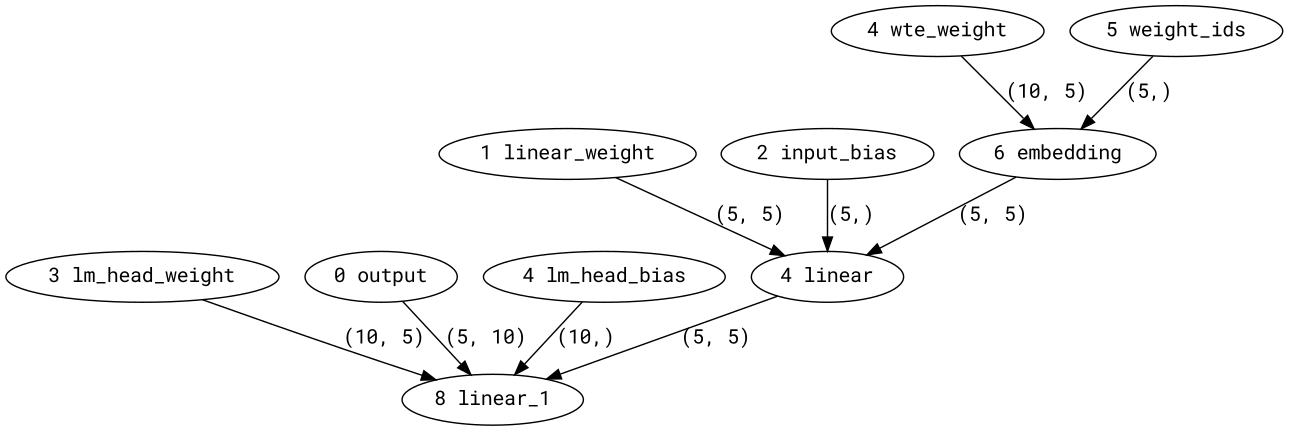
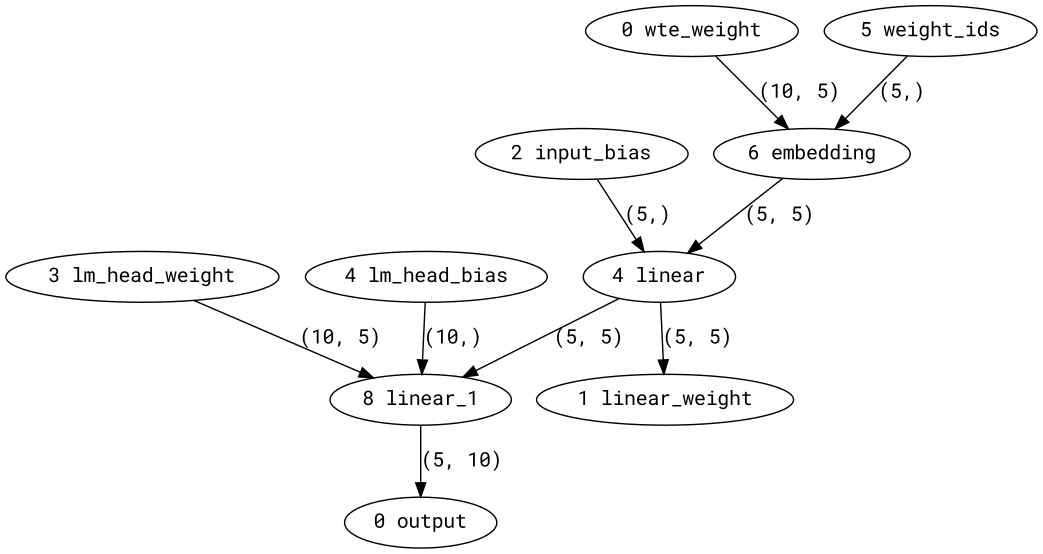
node "4 wte_weight": label "4 wte_weight" -> "0 wte_weight"
edge "1 linear_weight" -> "4 linear": reversed
edge "0 output" -> "8 linear_1": reversed
